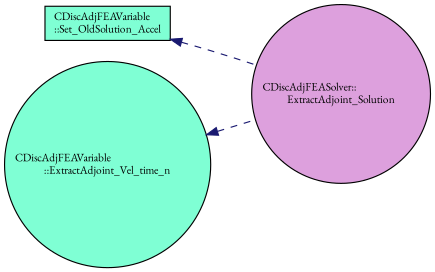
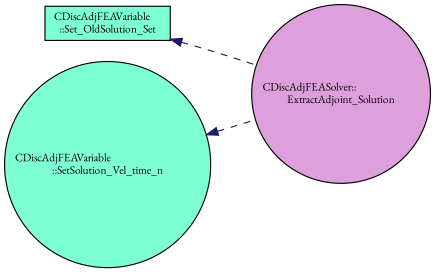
node "CDiscAdjFEAVariable ::Set_OldSolution_Accel": label "CDiscAdjFEAVariable ::Set_OldSolution_Accel" -> "CDiscAdjFEAVariable ::Set_OldSolution_Set"
node "CDiscAdjFEAVariable ::ExtractAdjoint_Vel_time_n": label "CDiscAdjFEAVariable ::ExtractAdjoint_Vel_time_n" -> "CDiscAdjFEAVariable ::SetSolution_Vel_time_n"
